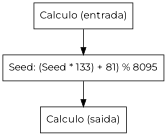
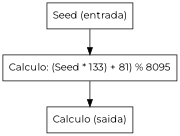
node "Calculo (entrada)": label "Calculo (entrada)" -> "Seed (entrada)"
node "Seed: (Seed * 133) + 81) % 8095": label "Seed: (Seed * 133) + 81) % 8095" -> "Calculo: (Seed * 133) + 81) % 8095"
